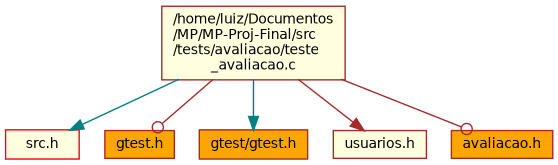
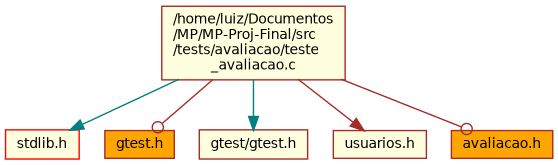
node "src.h": label "src.h" -> "stdlib.h"
node "gtest/gtest.h": fillcolor orange -> lightyellow
